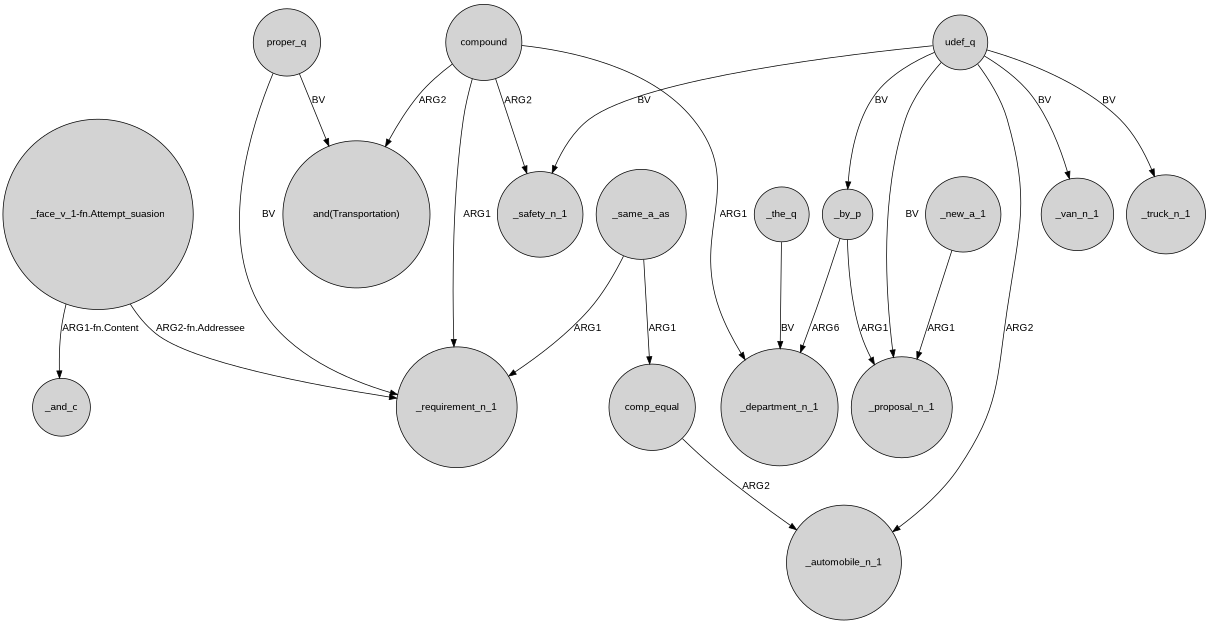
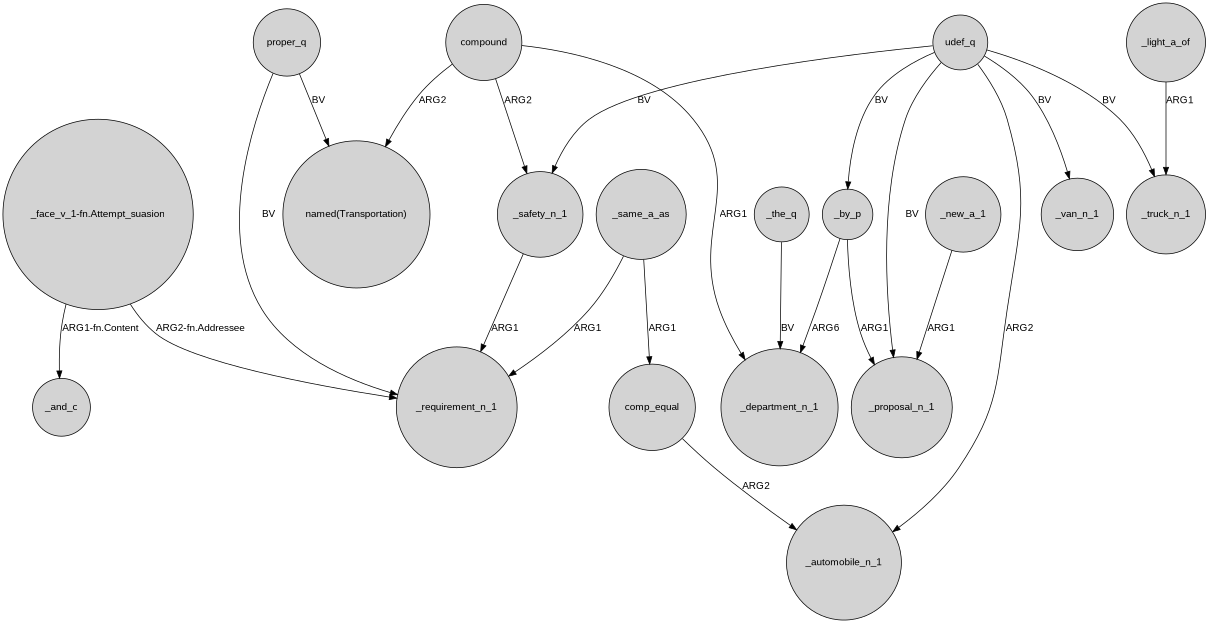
node "_light_a_of": added
edge "compound" -> "_requirement_n_1": now "_safety_n_1" -> "_requirement_n_1"
node "and(Transportation)": label "and(Transportation)" -> "named(Transportation)"
